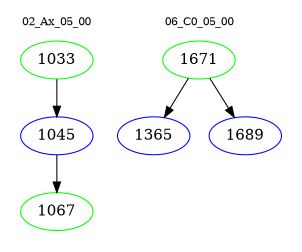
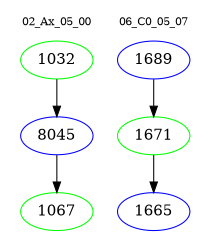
cluster "06_C0_05_00": label "06_C0_05_00" -> "06_C0_05_07"
node "1033": label "1033" -> "1032"
edge "1671" -> "1689": reversed
node "1045": label "1045" -> "8045"
node "1365": label "1365" -> "1665"
